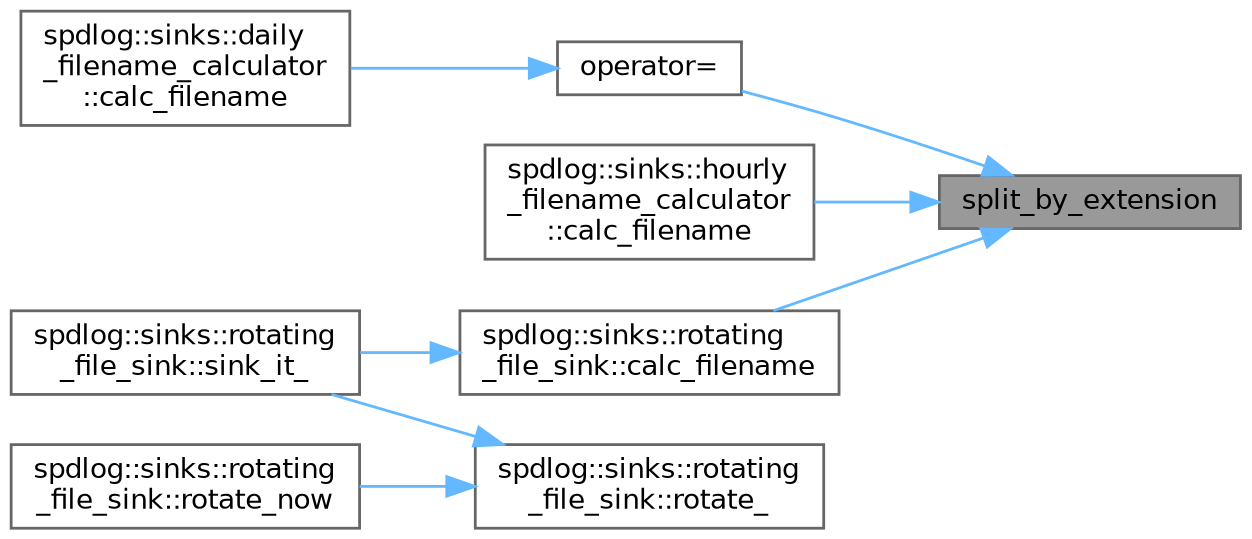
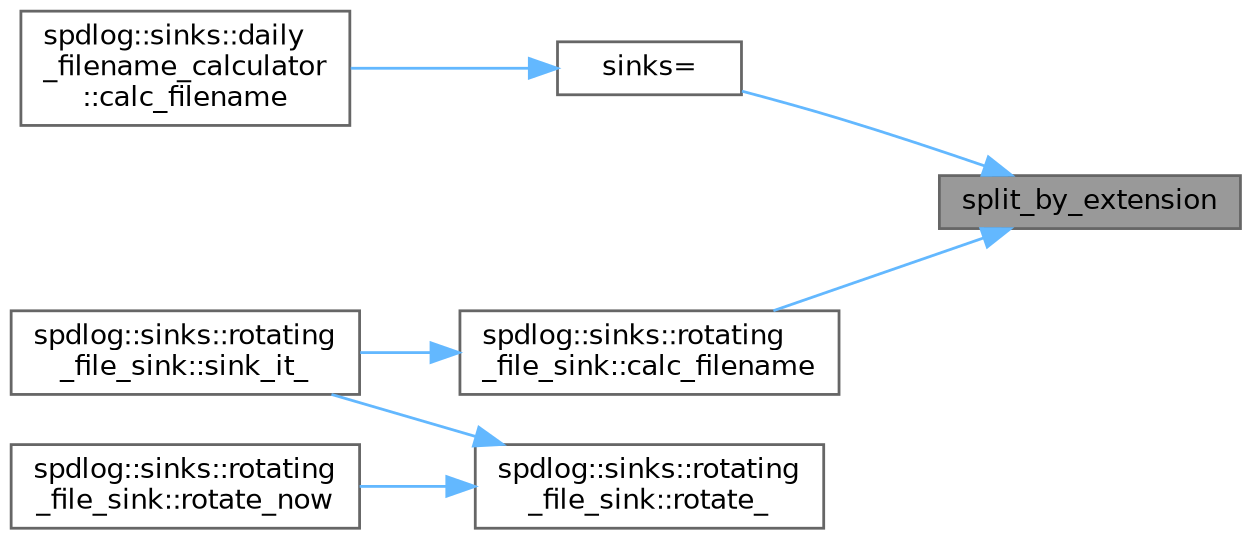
node "operator=": label "operator=" -> "sinks="
node "spdlog::sinks::hourly _filename_calculator ::calc_filename": removed
